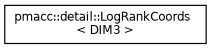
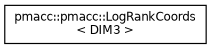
node "pmacc::detail::LogRankCoords < DIM3 >": label "pmacc::detail::LogRankCoords < DIM3 >" -> "pmacc::pmacc::LogRankCoords < DIM3 >"
